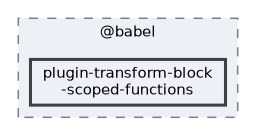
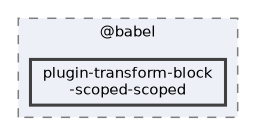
node "plugin-transform-block -scoped-functions": label "plugin-transform-block -scoped-functions" -> "plugin-transform-block -scoped-scoped"
